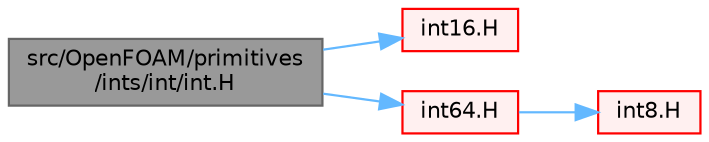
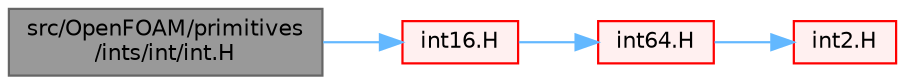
edge "src/OpenFOAM/primitives /ints/int/int.H" -> "int64.H": now "int16.H" -> "int64.H"
node "int8.H": label "int8.H" -> "int2.H"
